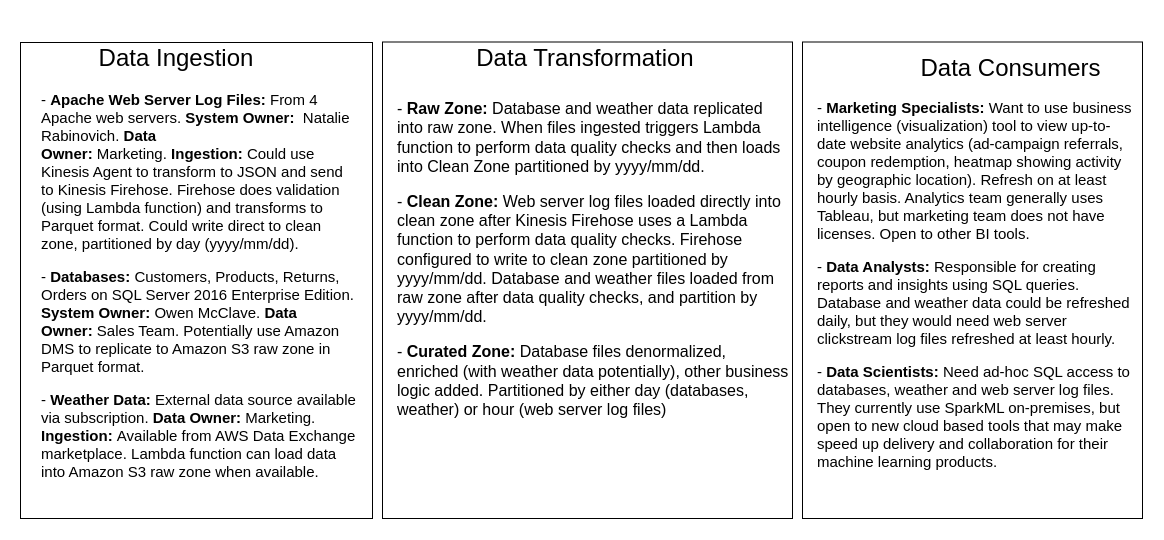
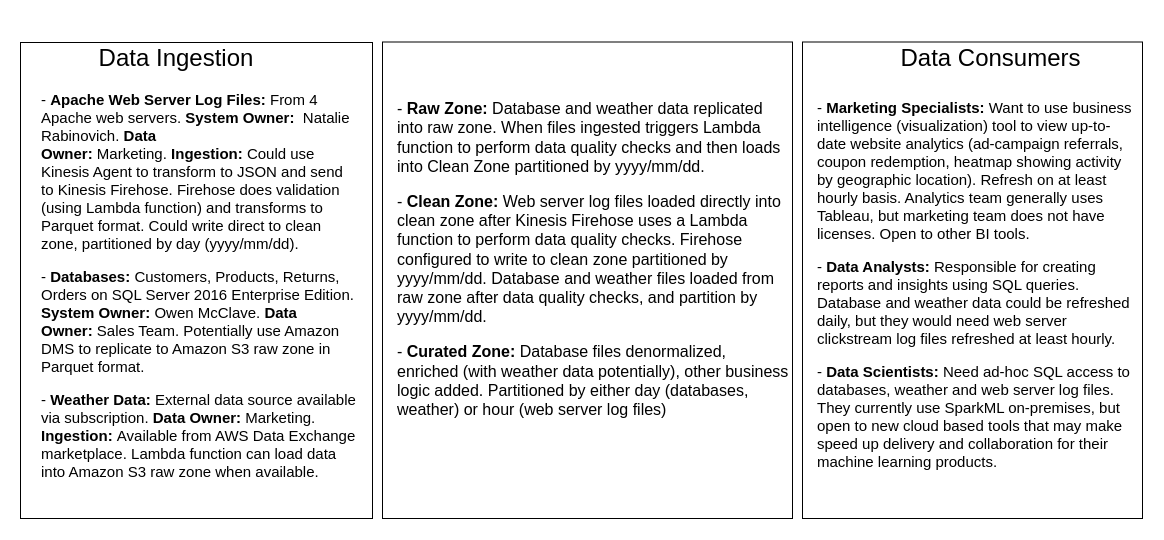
node "Data Transformation": removed
node "Data Consumers": moved (1011, 69) -> (991, 59)
